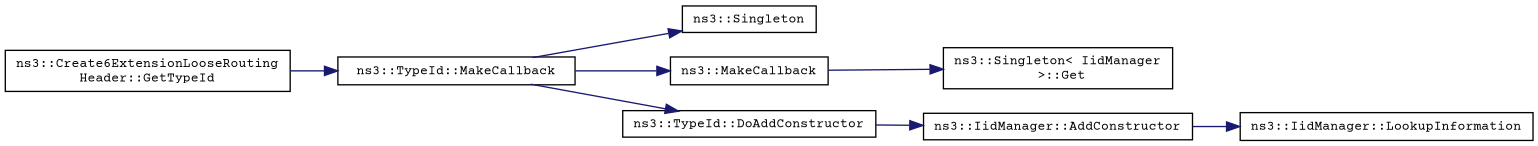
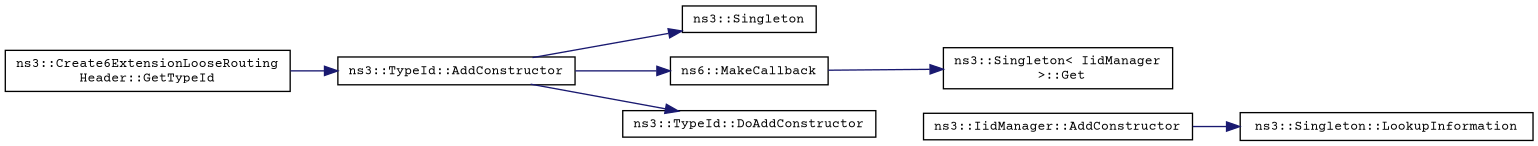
node "ns3::TypeId::MakeCallback": label "ns3::TypeId::MakeCallback" -> "ns3::TypeId::AddConstructor"
node "ns3::MakeCallback": label "ns3::MakeCallback" -> "ns6::MakeCallback"
edge "ns3::TypeId::DoAddConstructor" -> "ns3::IidManager::AddConstructor": removed
node "ns3::IidManager::LookupInformation": label "ns3::IidManager::LookupInformation" -> "ns3::Singleton::LookupInformation"
